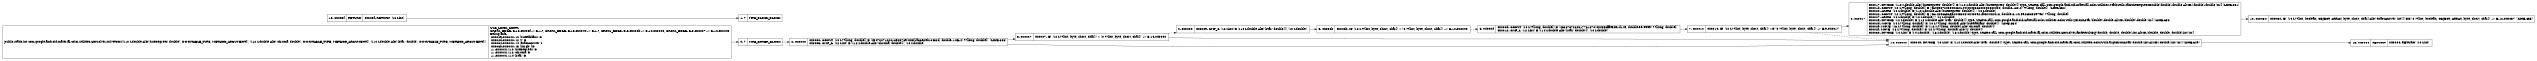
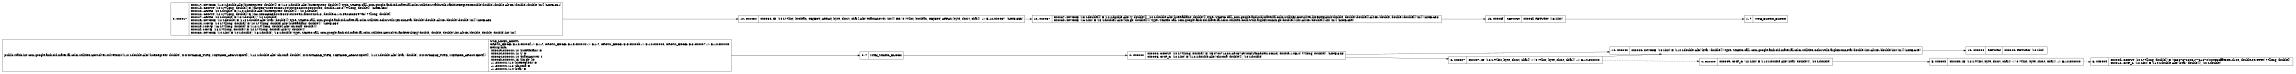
node "12: 0x0037": added
node "7: 0x0014": removed
node "0: ?": text "MTH_ENTER_BLOCK" -> "MTH_STATIC_BLOCK"
